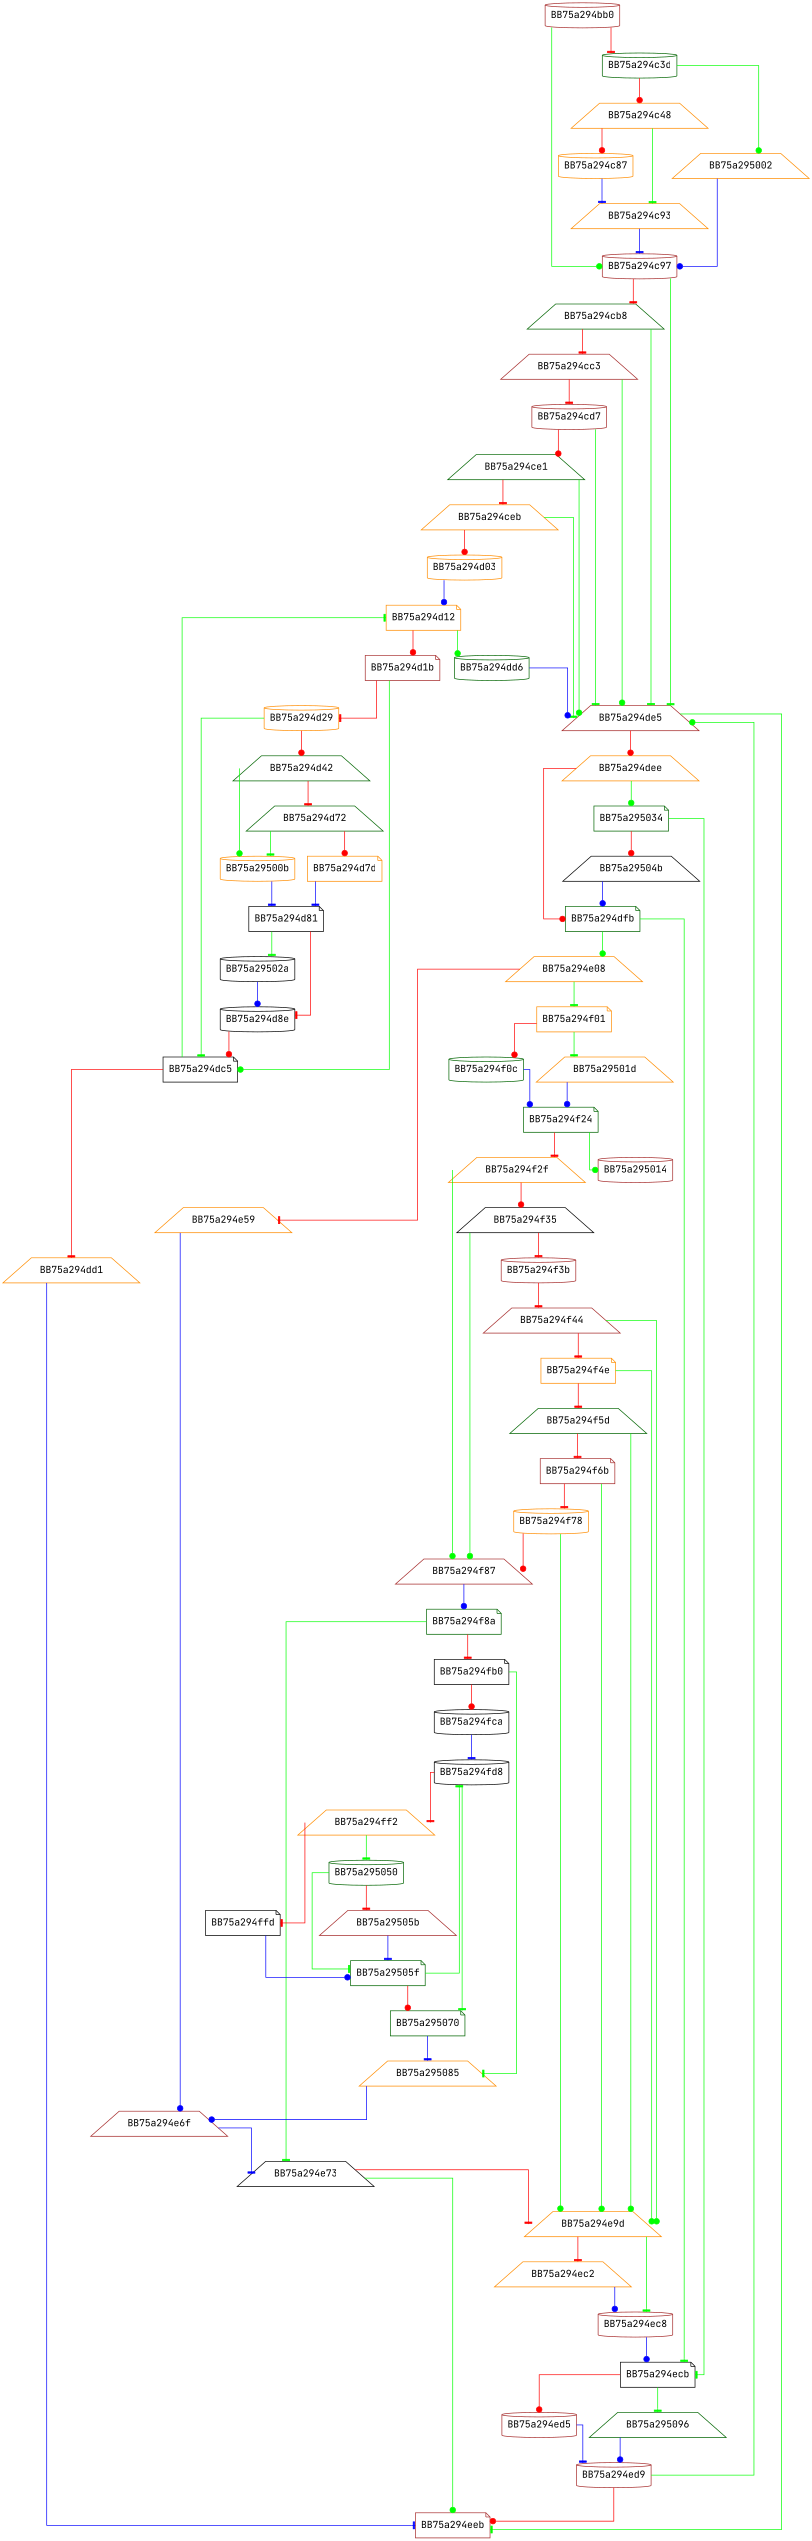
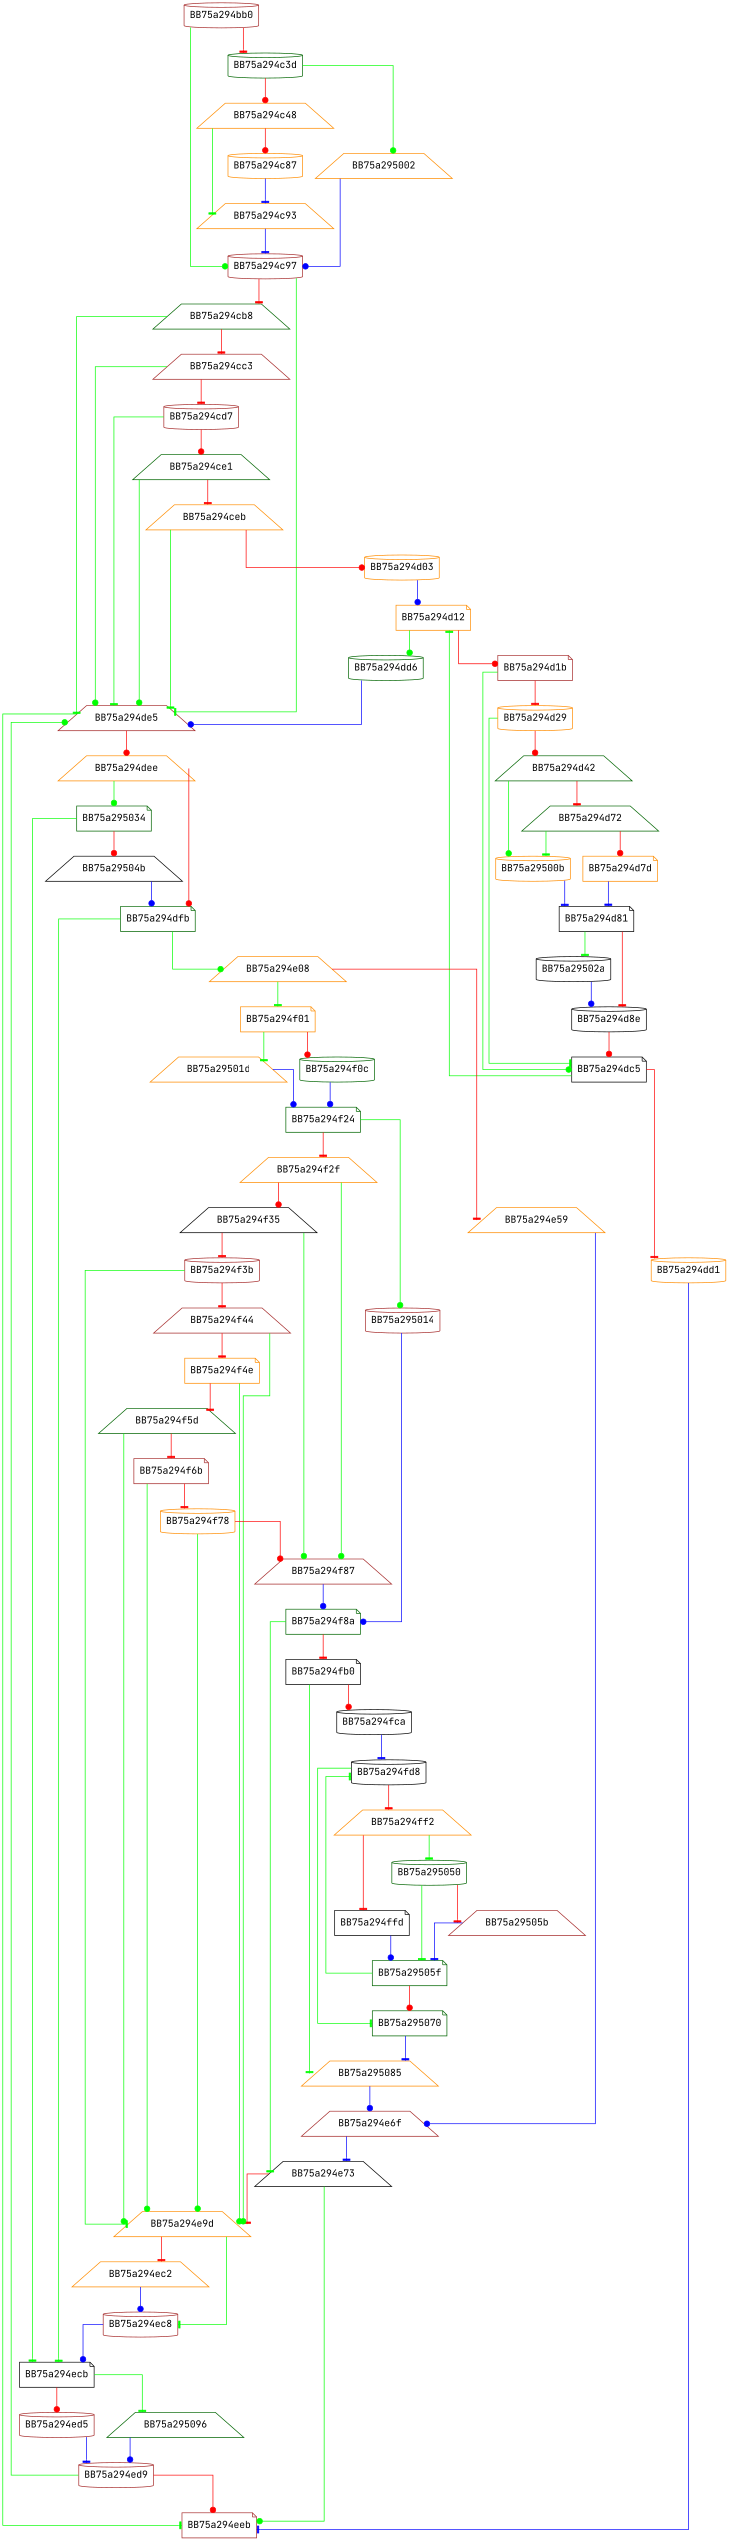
node "BB75a294dd1": shape trapezium -> cylinder
edge "BB75a295014" -> "BB75a294f8a": added
edge "BB75a294f3b" -> "BB75a294e9d": added
